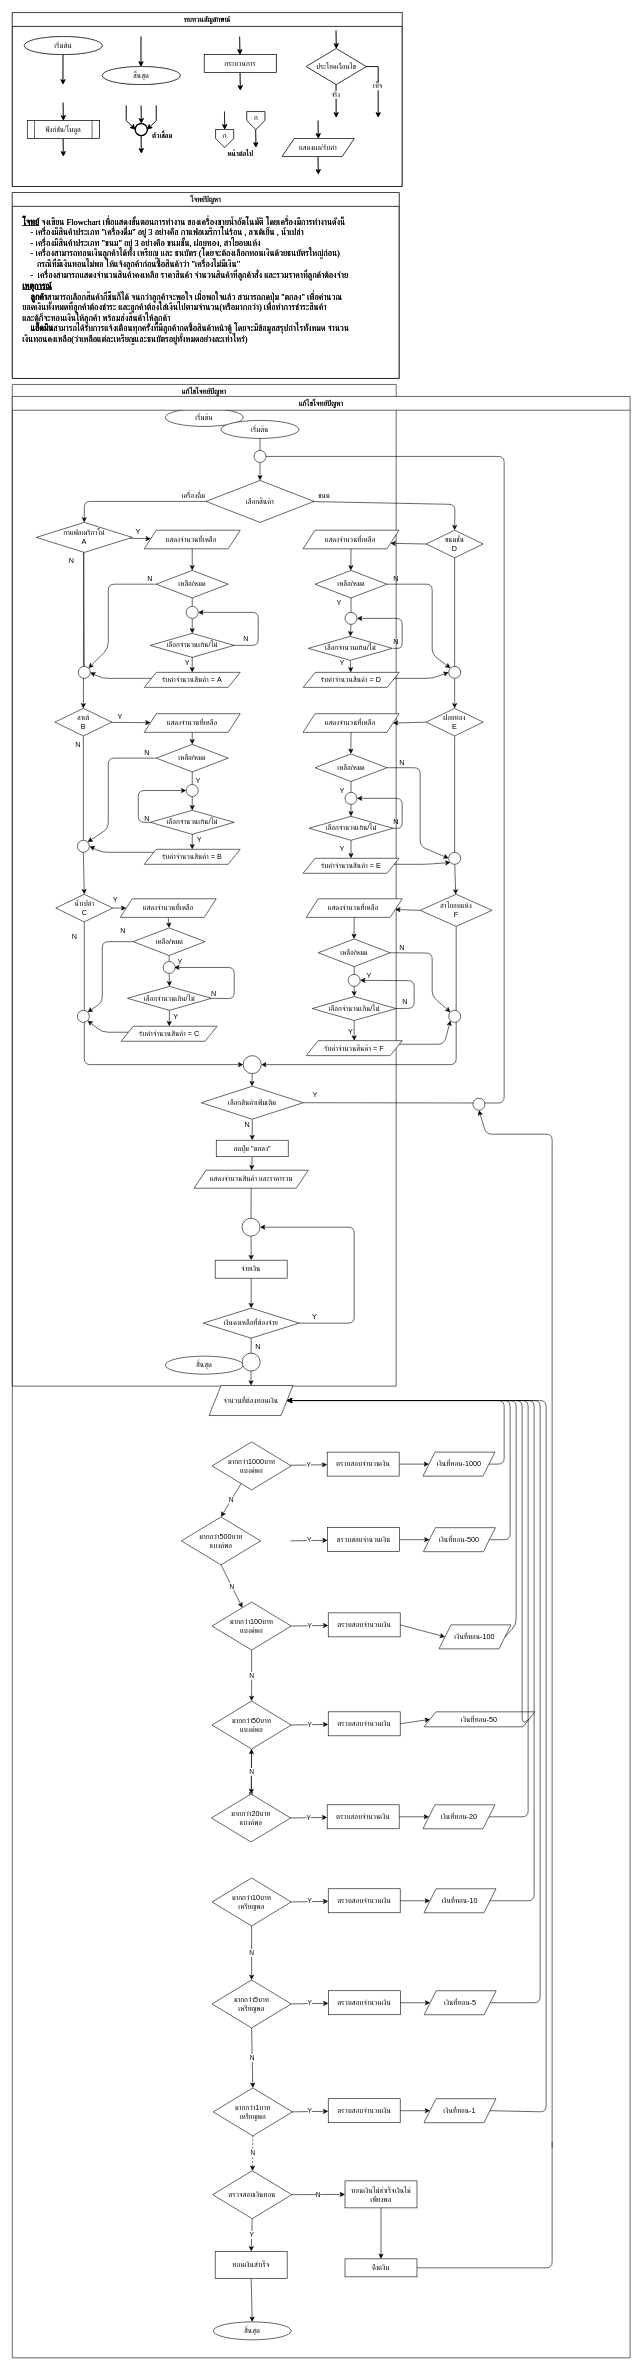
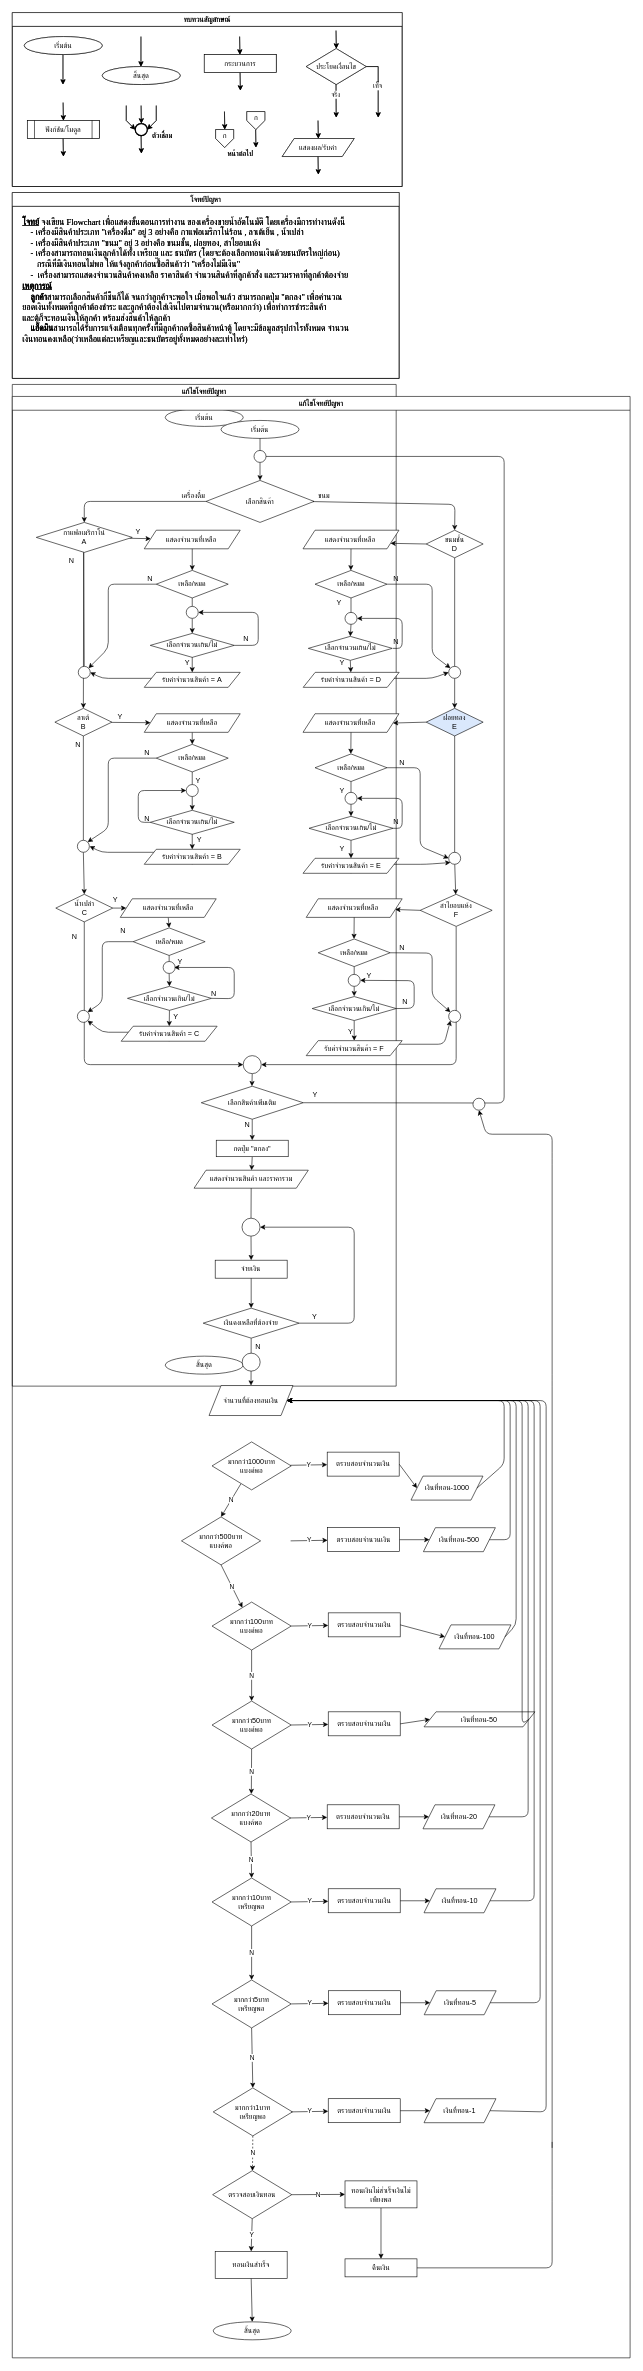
node "ฝอยทอง E": fillcolor #ffffff -> #dae8fc
node "เงินที่ทอน-1000": moved (459, 1464) -> (447, 1488)
edge "มากกว่า20บาท แบงค์พอ" -> "มากกว่า50บาท แบงค์พอ": now "มากกว่า20บาท แบงค์พอ" -> "มากกว่า10บาท เหรียญพอ"
